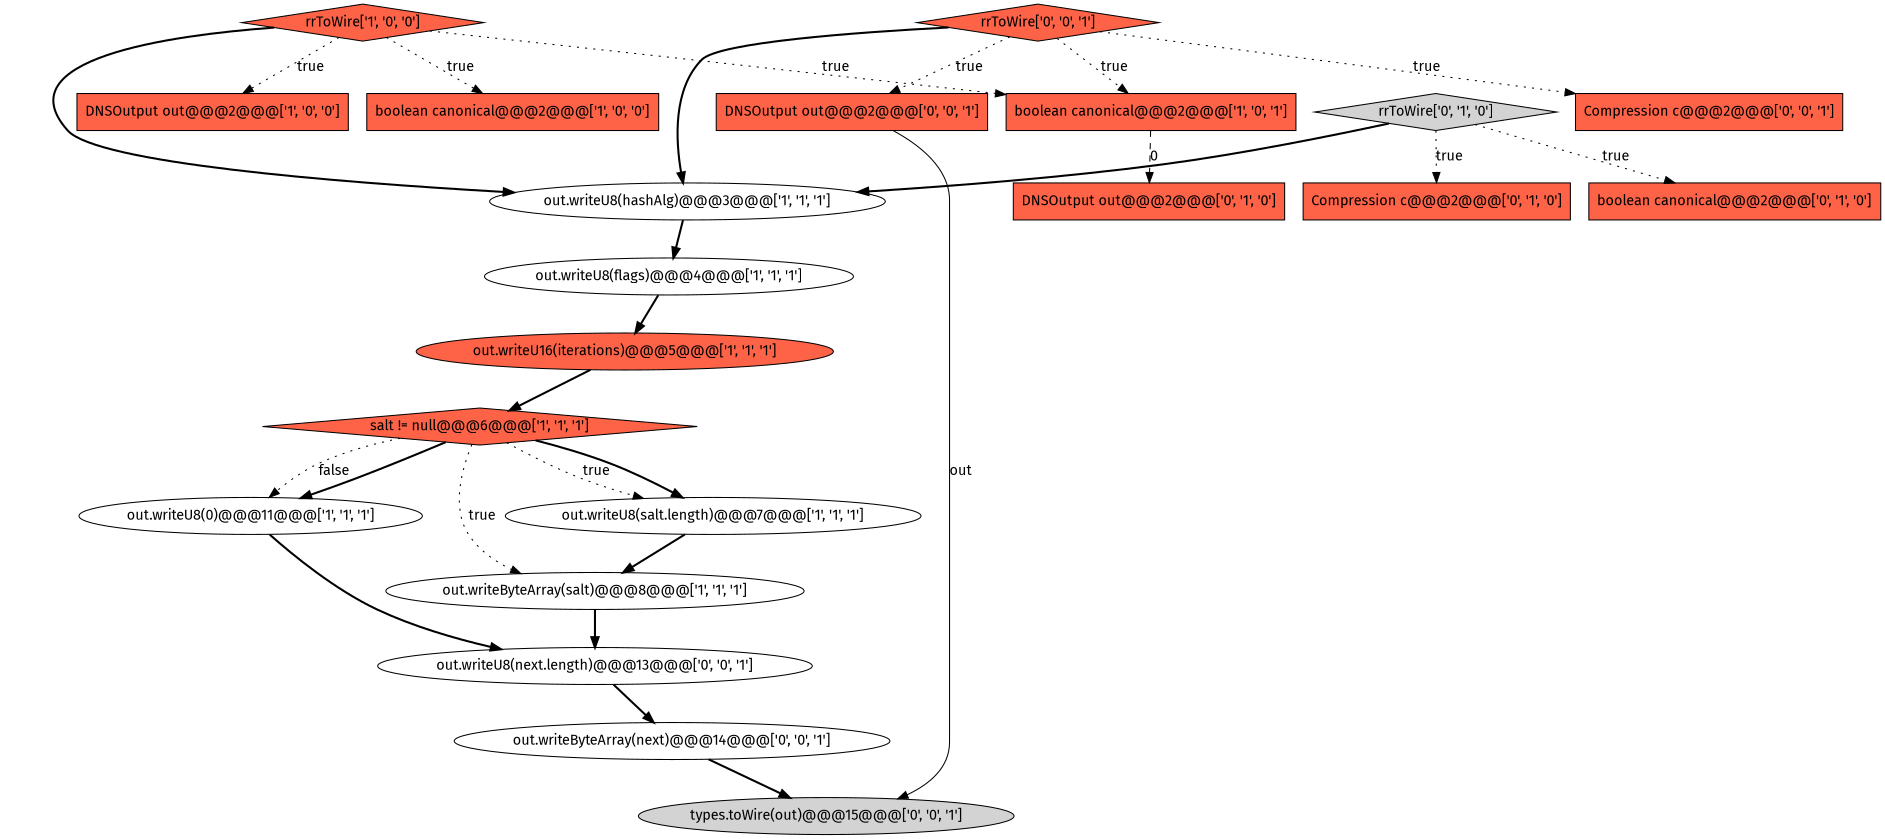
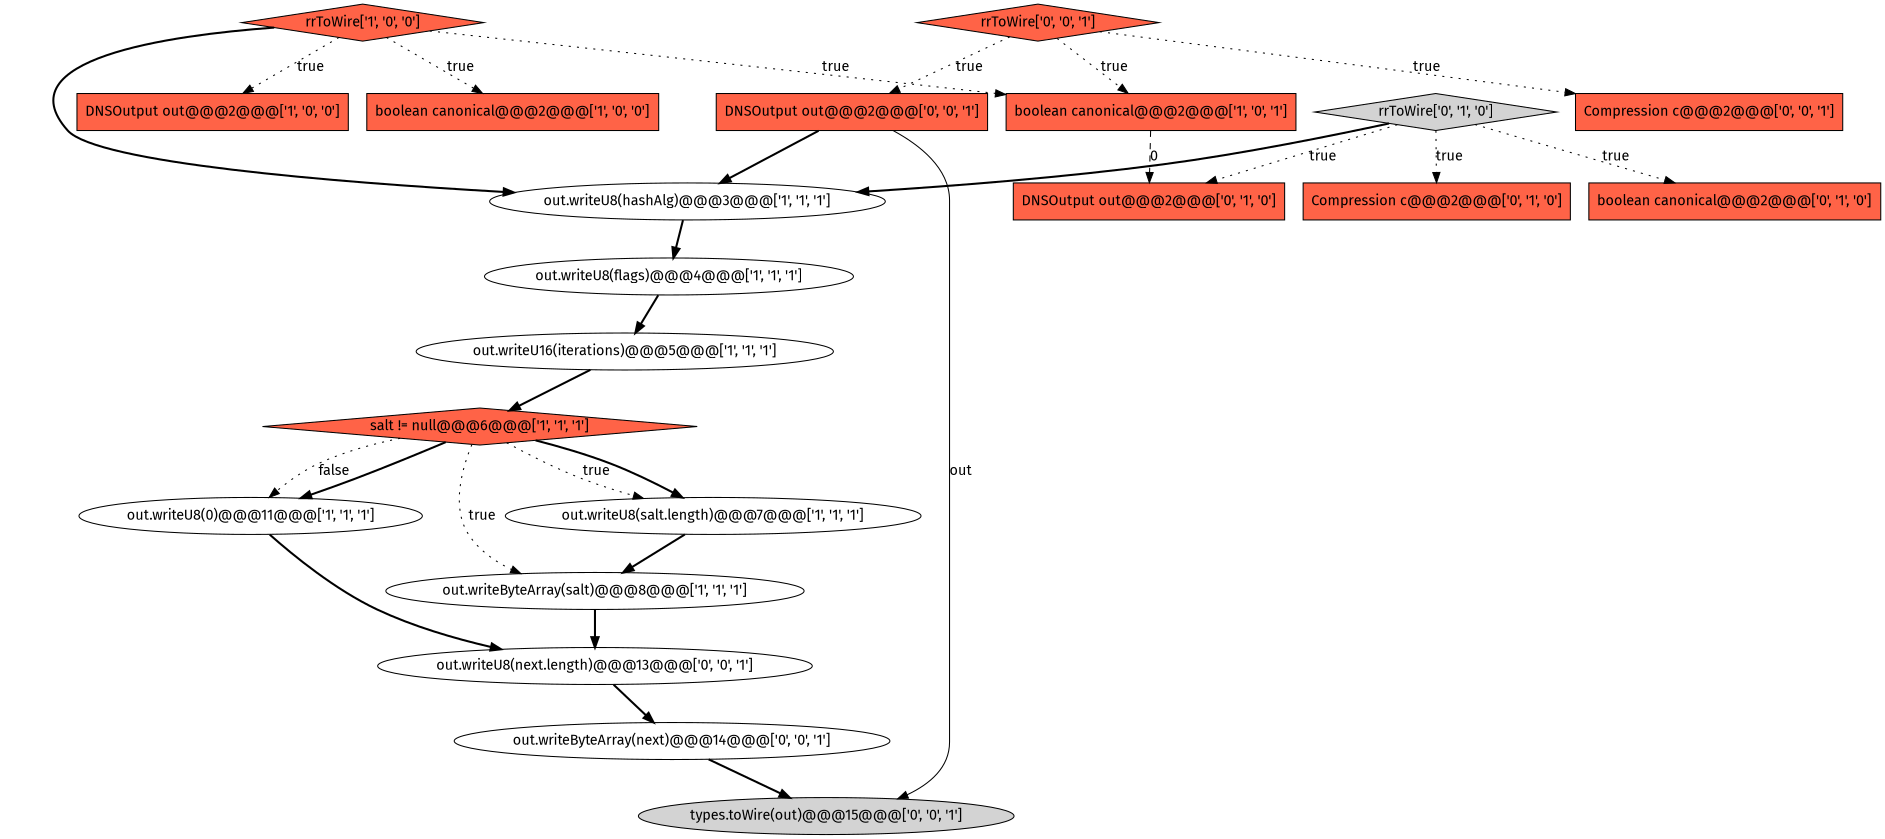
edge "rrToWire['0', '0', '1']" -> "out.writeU8(hashAlg)@@@3@@@['1', '1', '1']": now "DNSOutput out@@@2@@@['0', '0', '1']" -> "out.writeU8(hashAlg)@@@3@@@['1', '1', '1']"
edge "rrToWire['0', '1', '0']" -> "DNSOutput out@@@2@@@['0', '1', '0']": added, label "true"
node "out.writeU16(iterations)@@@5@@@['1', '1', '1']": fillcolor tomato -> white
